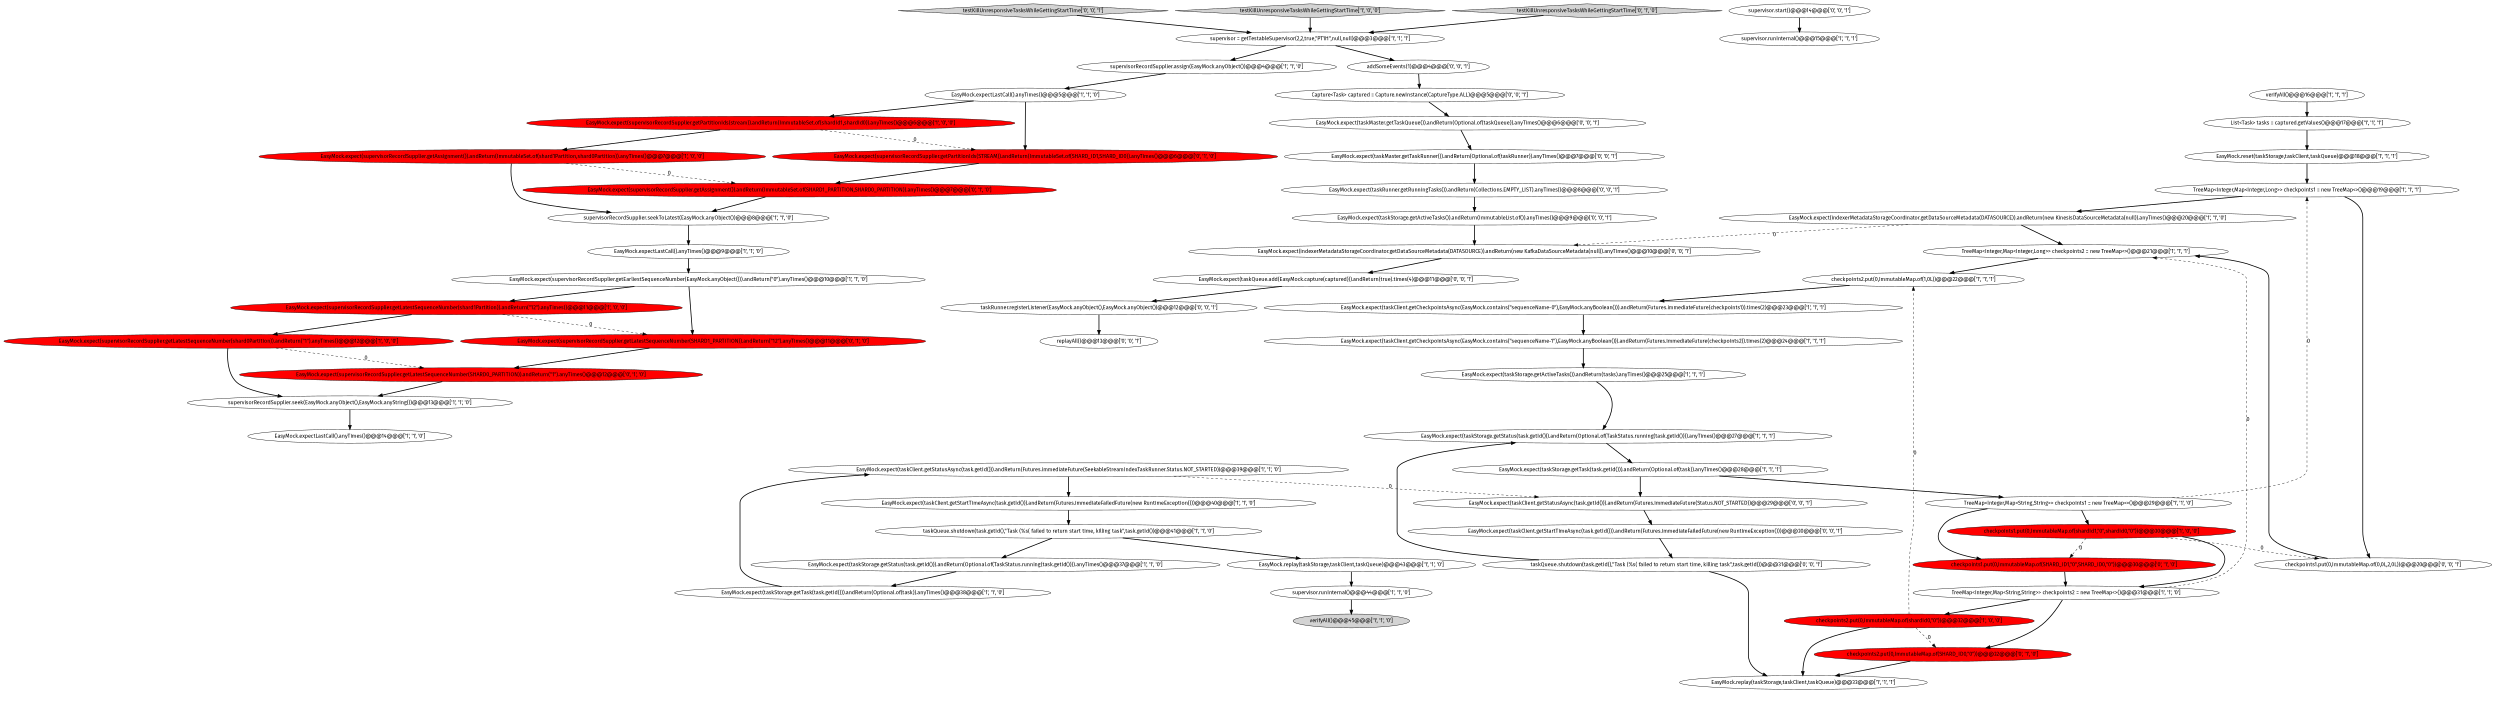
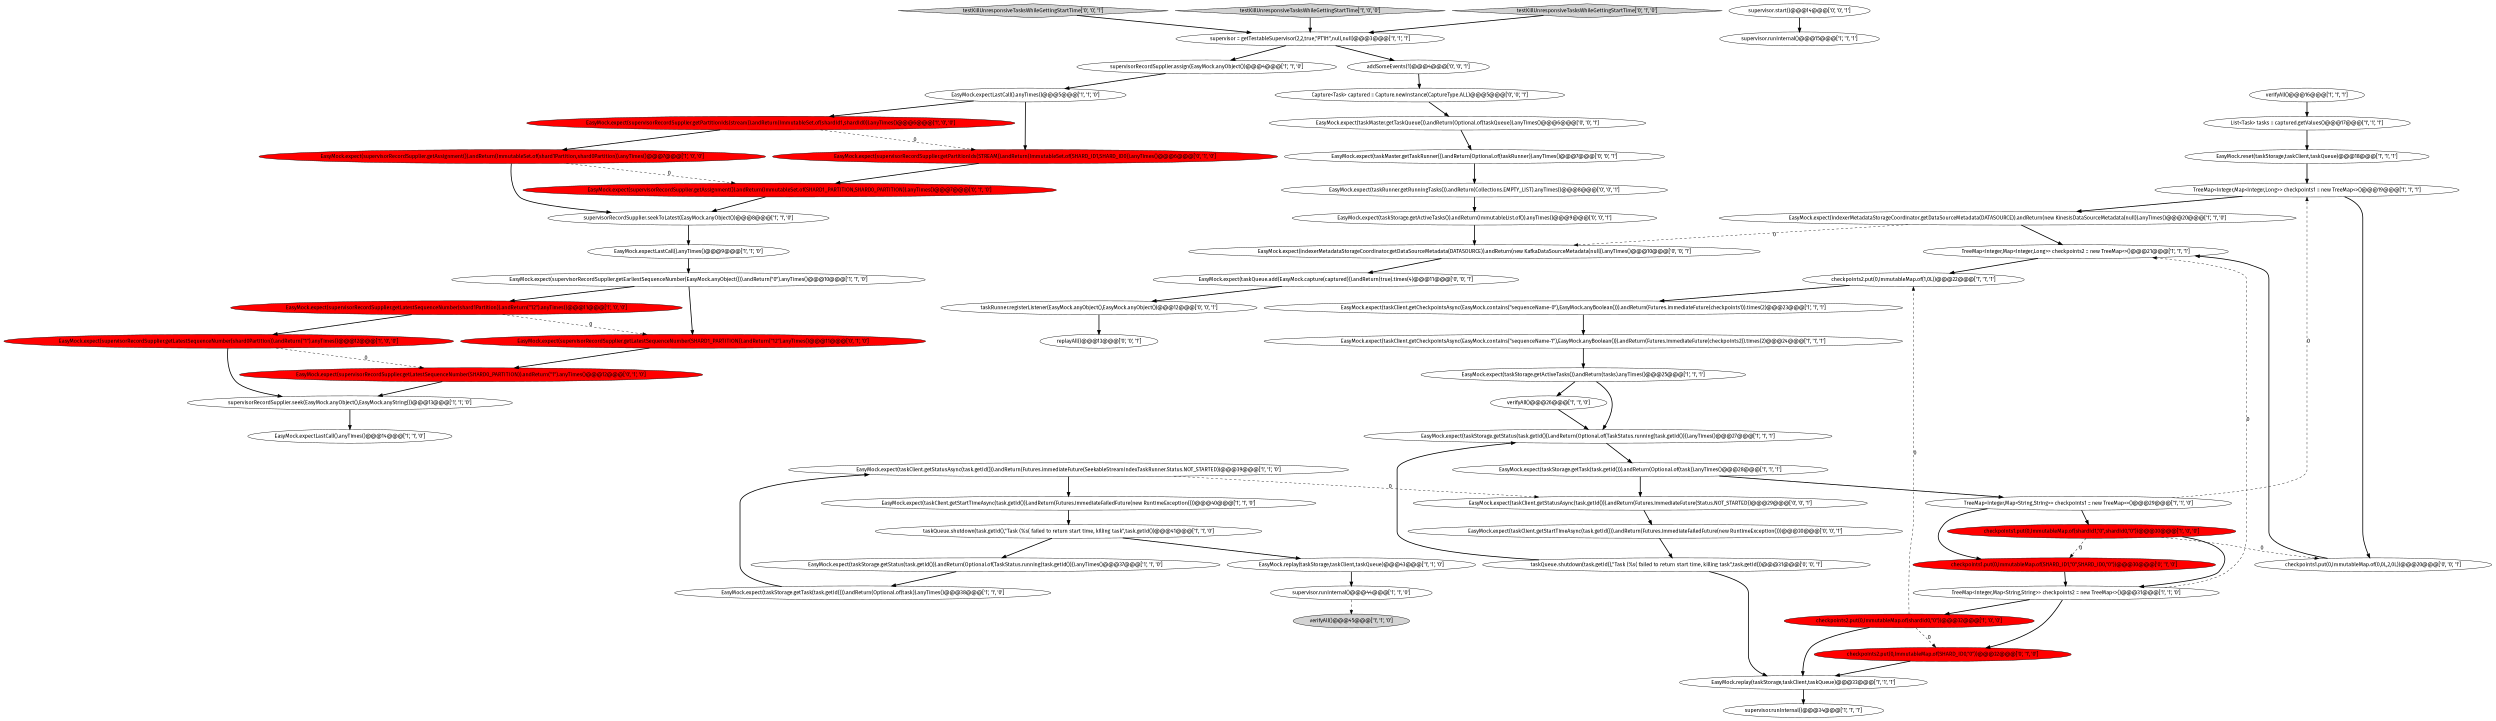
node "verifyAll()@@@26@@@['1', '1', '0']": added
edge "supervisor.runInternal()@@@44@@@['1', '1', '0']" -> "verifyAll()@@@45@@@['1', '1', '0']": style bold -> dashed
node "supervisor.runInternal()@@@34@@@['1', '1', '1']": added
